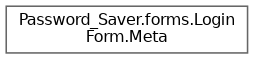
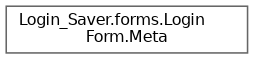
node "Password_Saver.forms.Login Form.Meta": label "Password_Saver.forms.Login Form.Meta" -> "Login_Saver.forms.Login Form.Meta"
